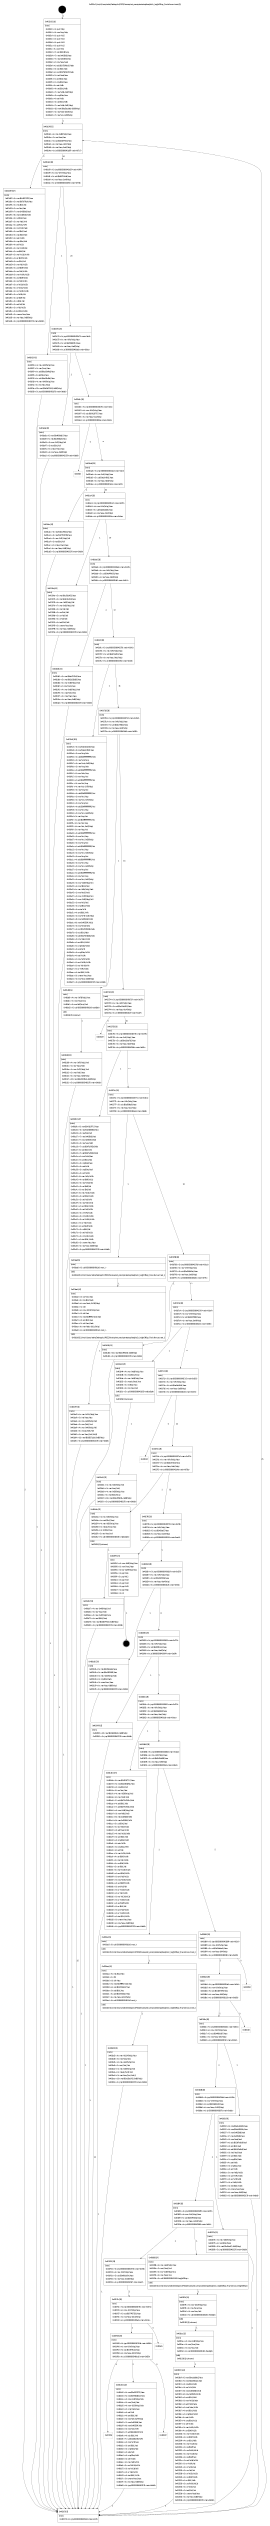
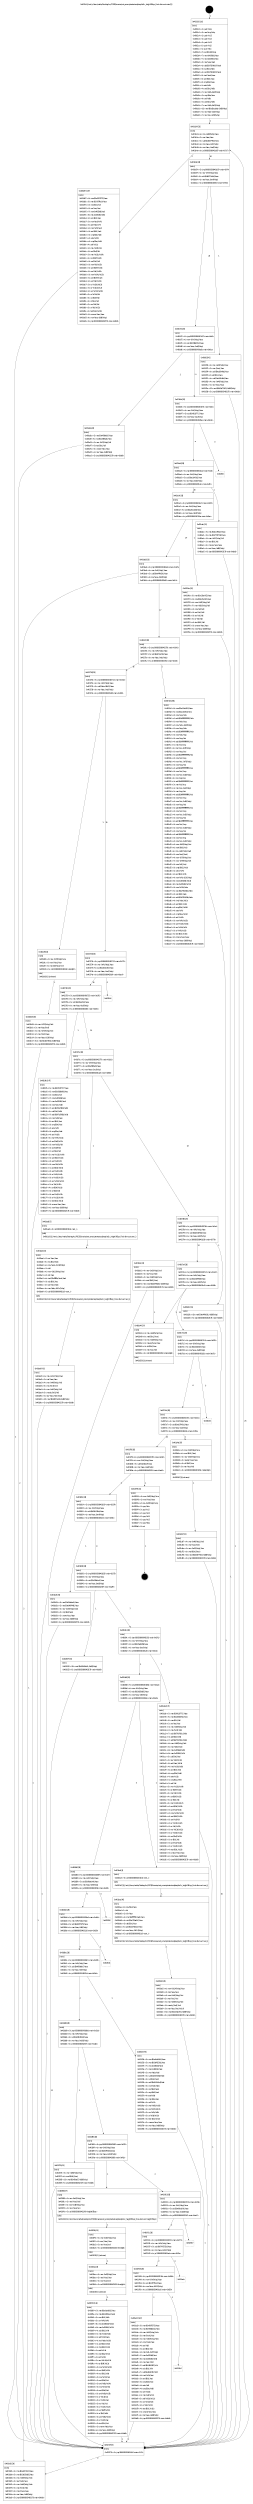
edge "0x401b44 [29]" -> "0x401b61 [32]": reversed
edge "0x401b81 [36]" -> "0x402178 [5]": reversed
edge "0x401948 [28]" -> "0x402067": now "0x401910 [28]" -> "0x402067"
